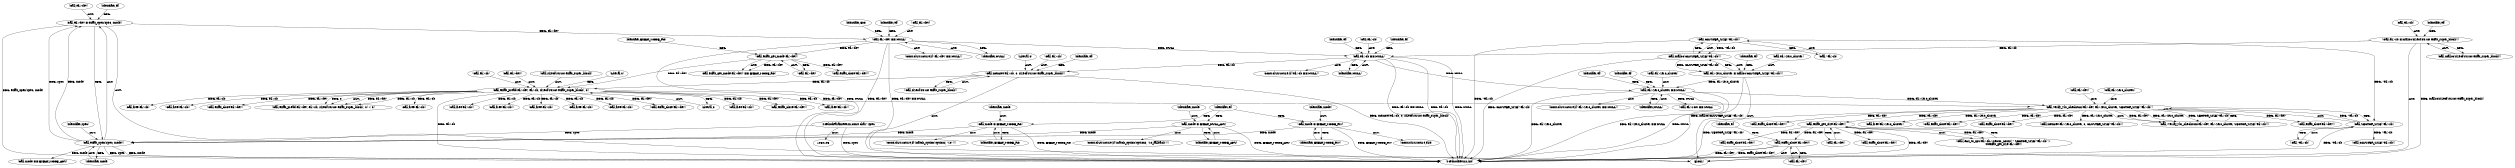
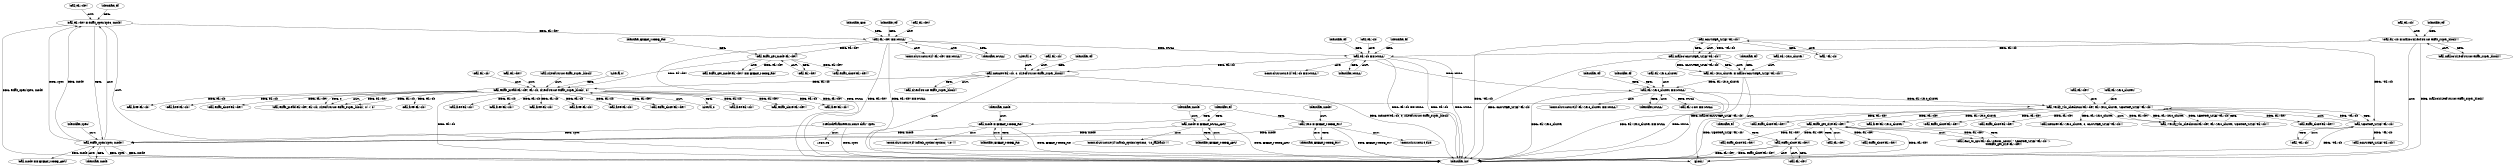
node "(Call,mode = EXFAT_MODE_RW)": label "(Call,mode = EXFAT_MODE_RW)" -> "(Call,zero = EXFAT_MODE_RW)"
node "(MethodReturn,int)": label "(MethodReturn,int)" -> "(Identifier,int)"
